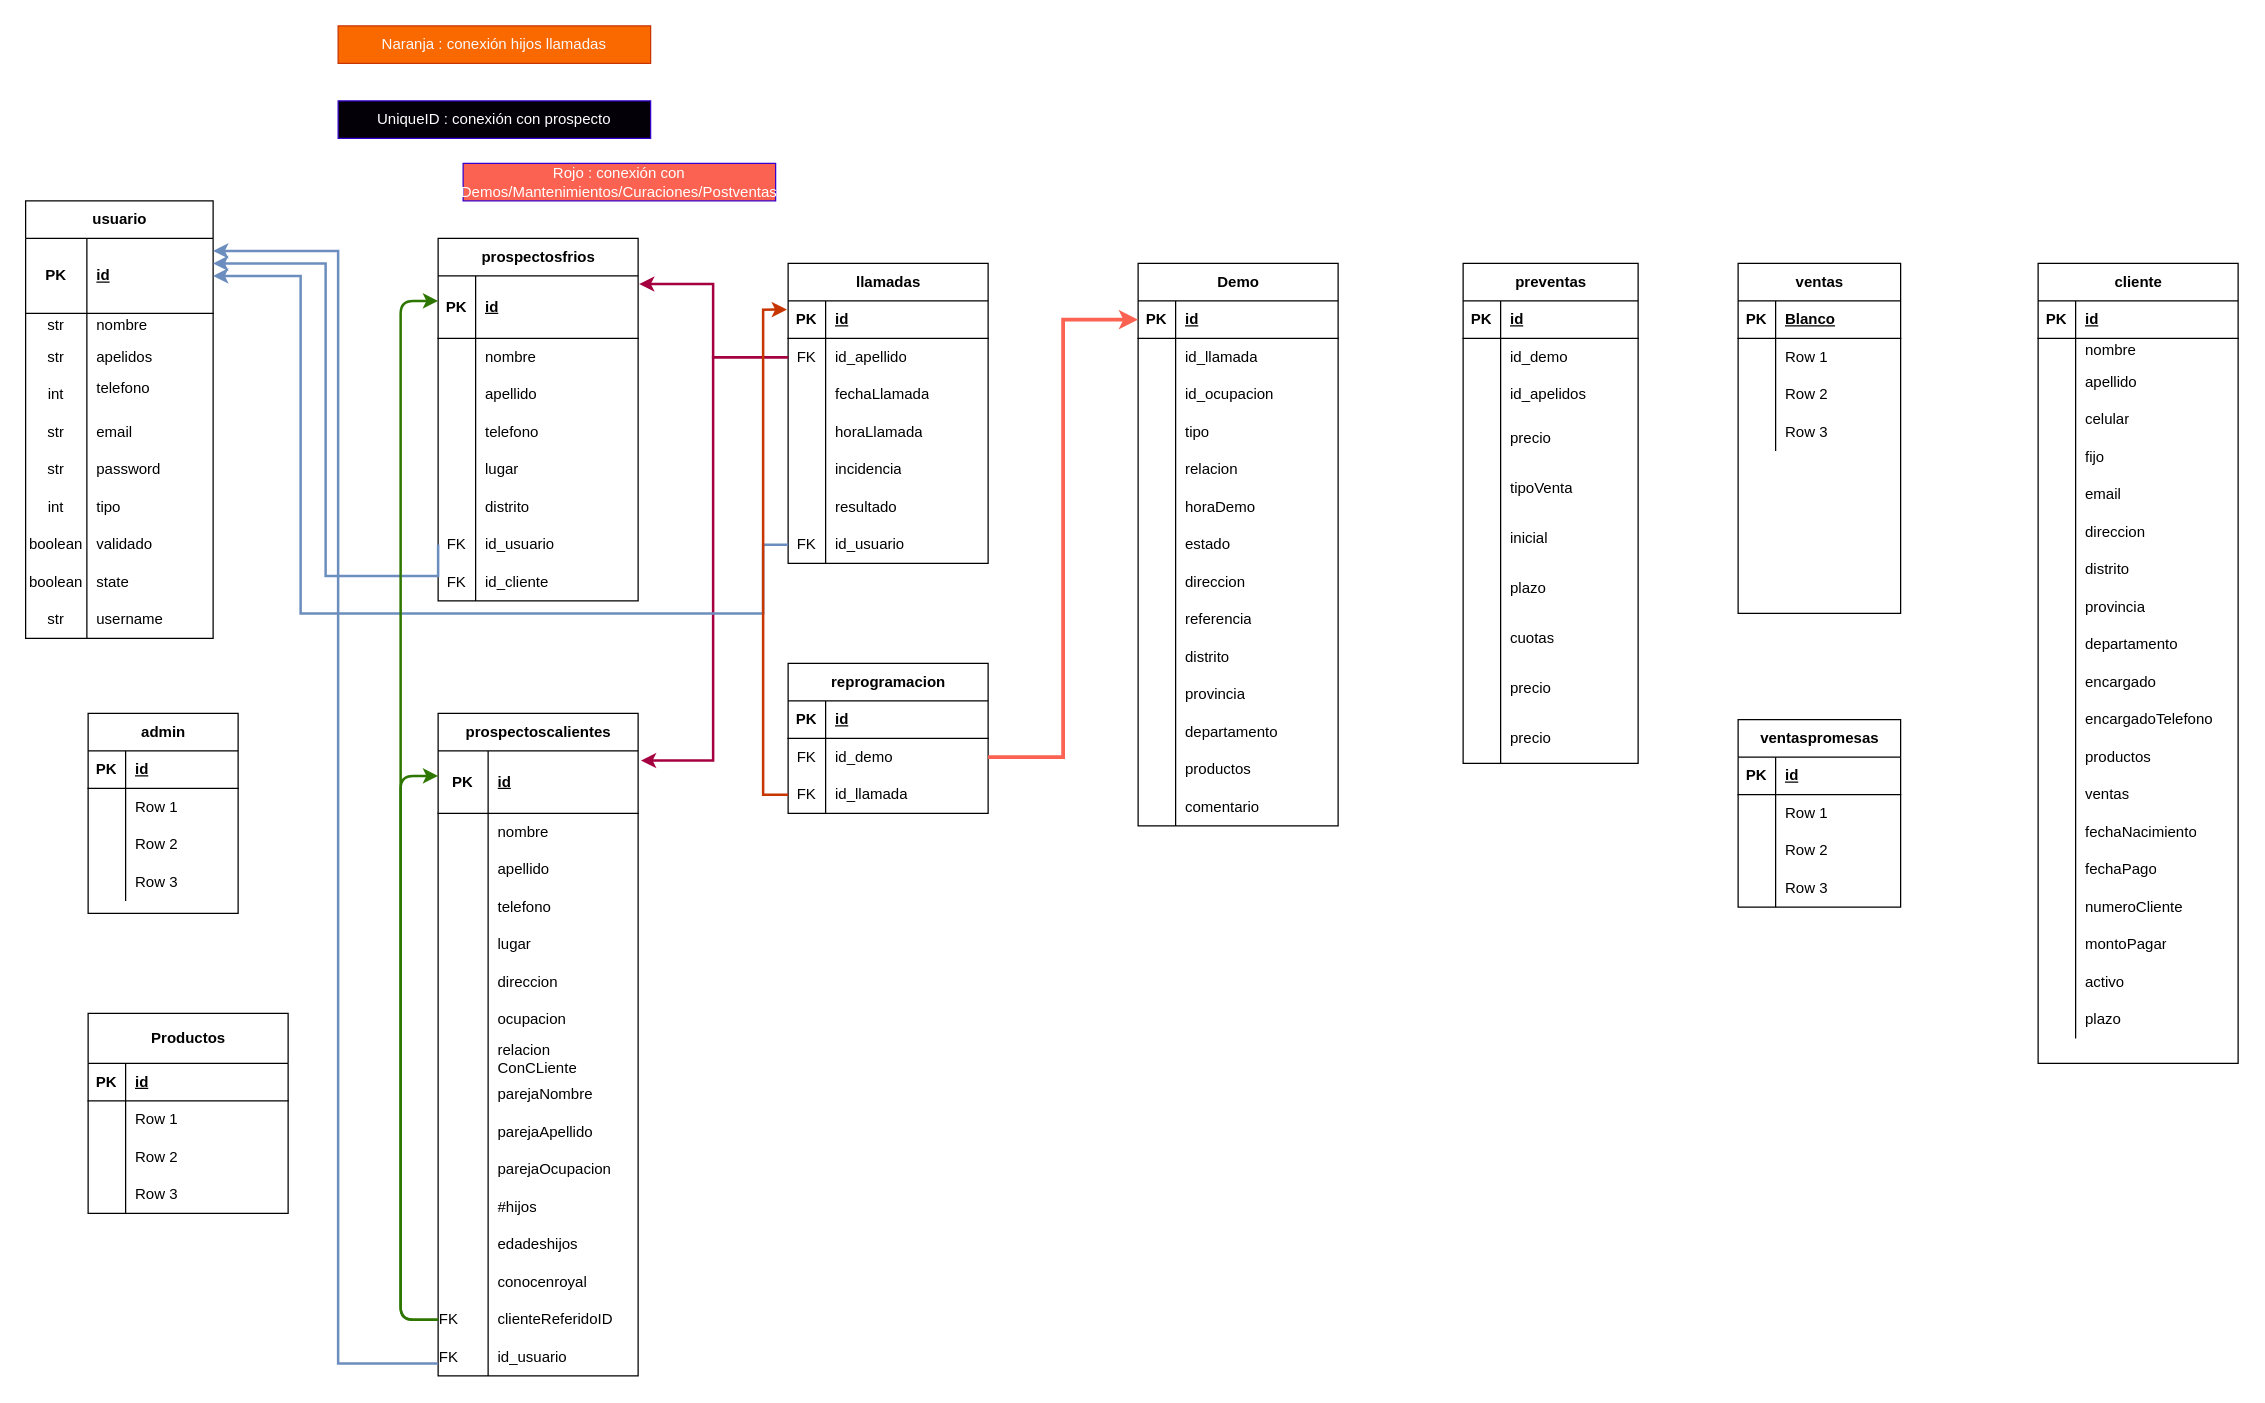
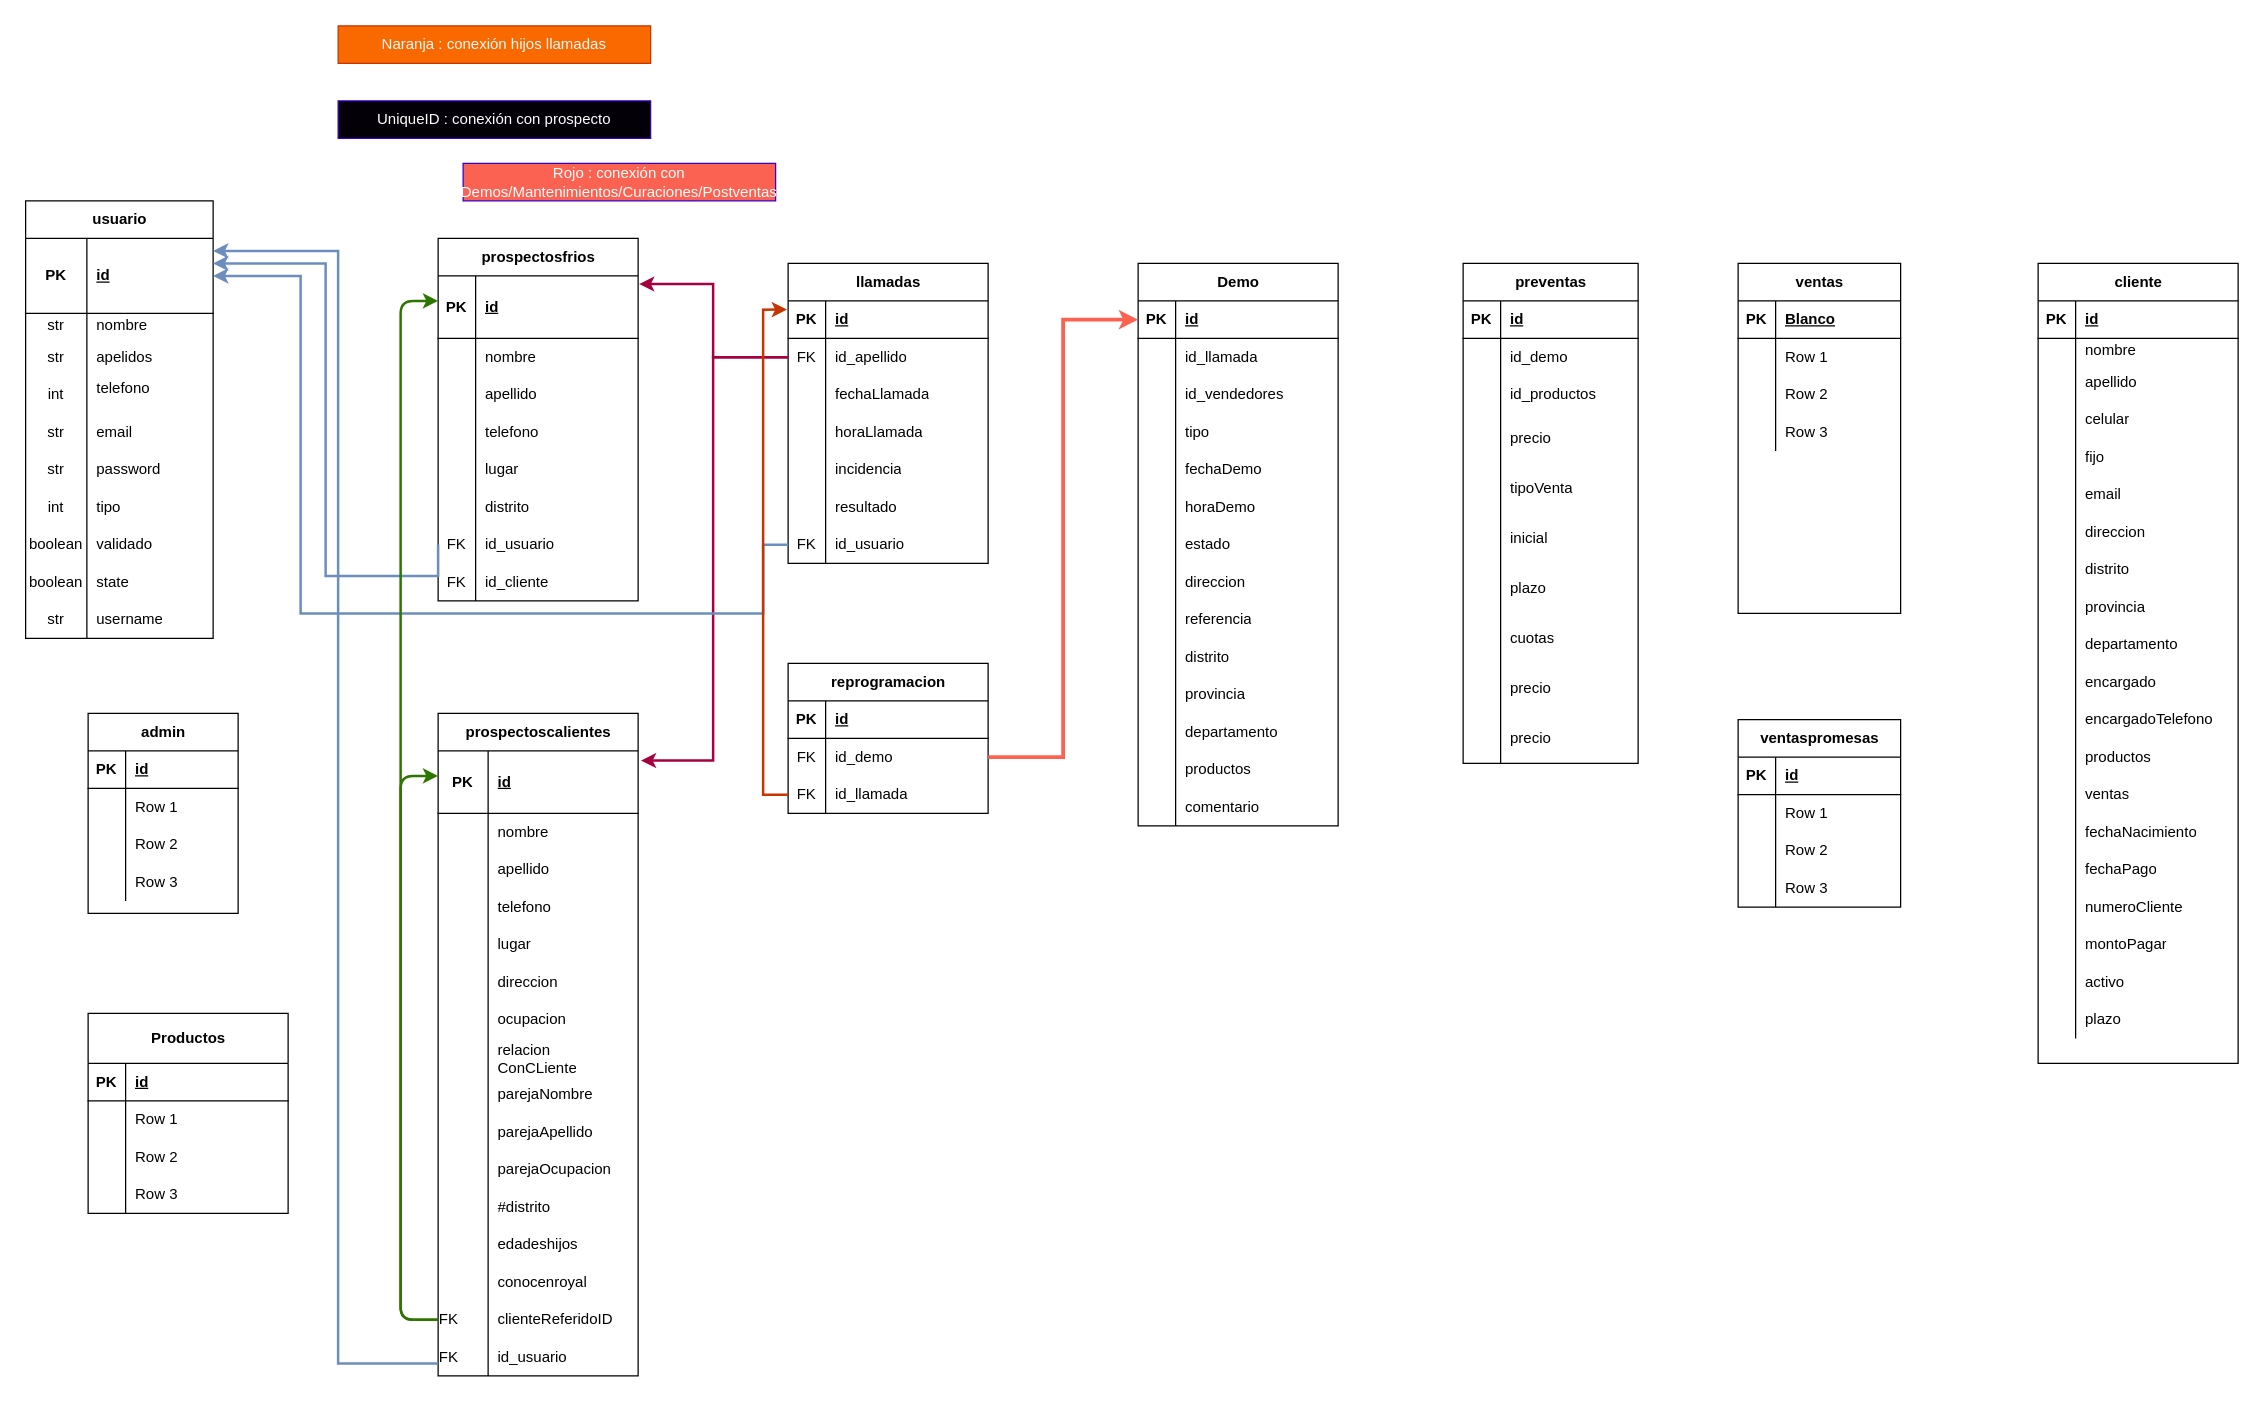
node "id_ocupacion": label "id_ocupacion" -> "id_vendedores"
node "id_apelidos": label "id_apelidos" -> "id_productos"
node "relacion": label "relacion" -> "fechaDemo"
node "#hijos": label "#hijos" -> "#distrito"
